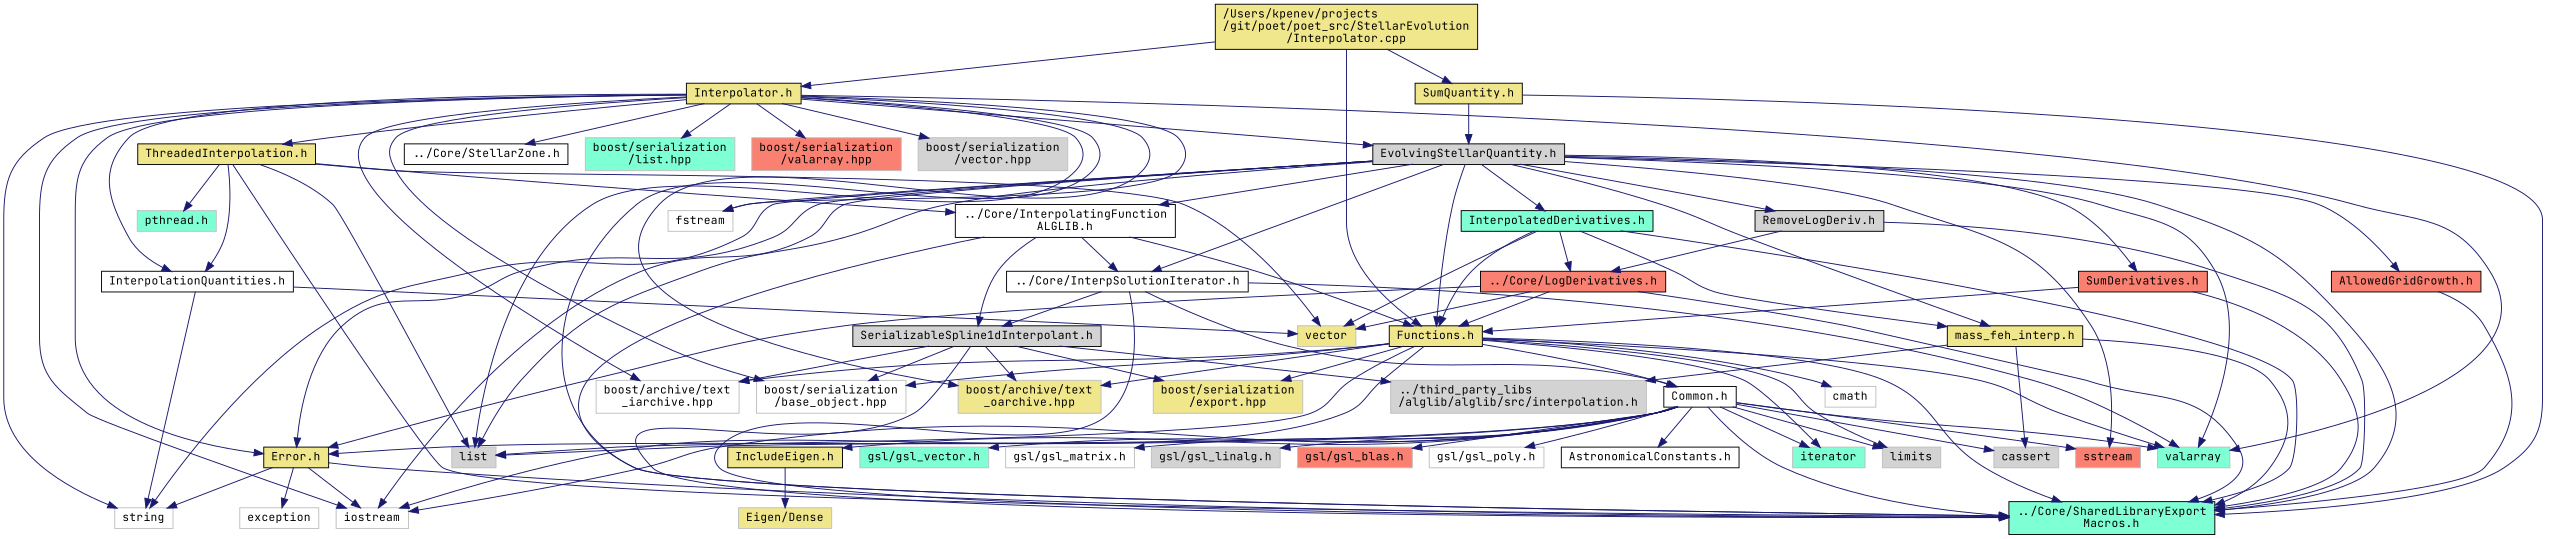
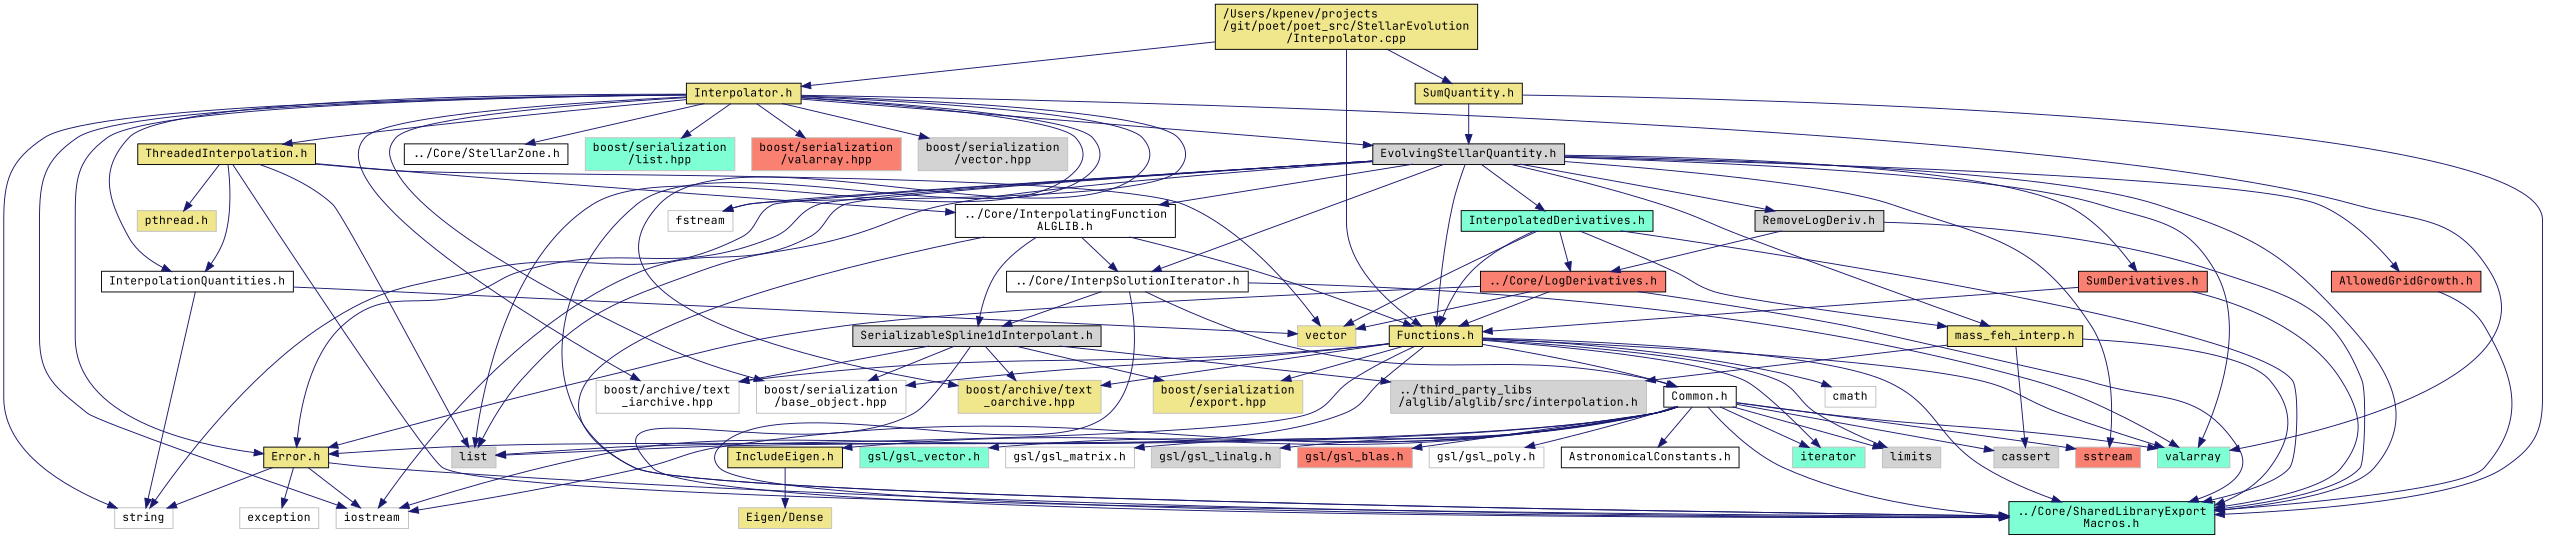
node "pthread.h": fillcolor aquamarine -> khaki
